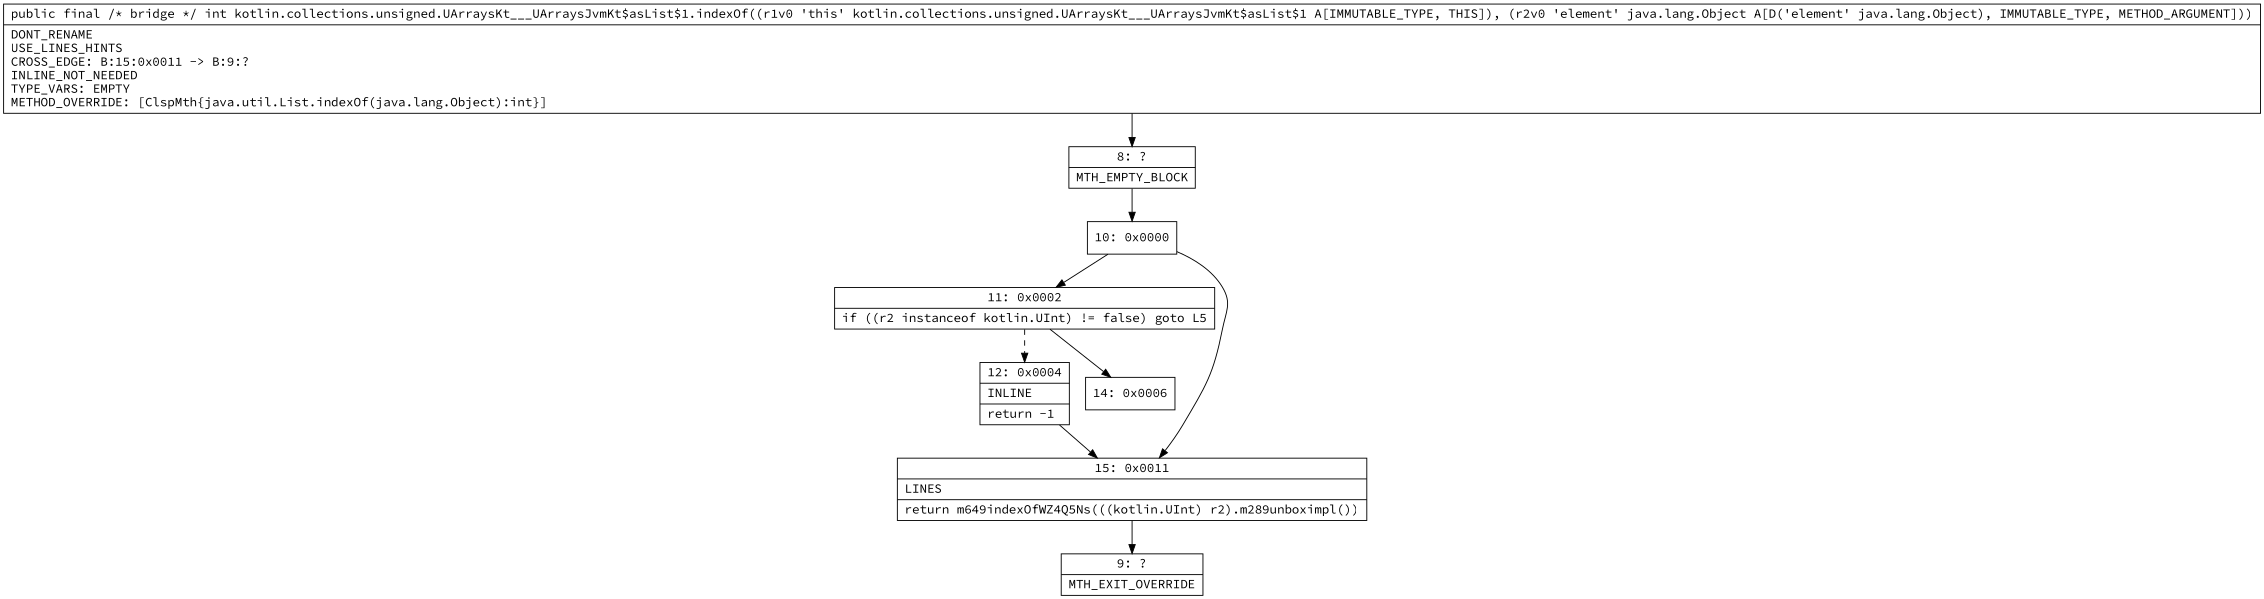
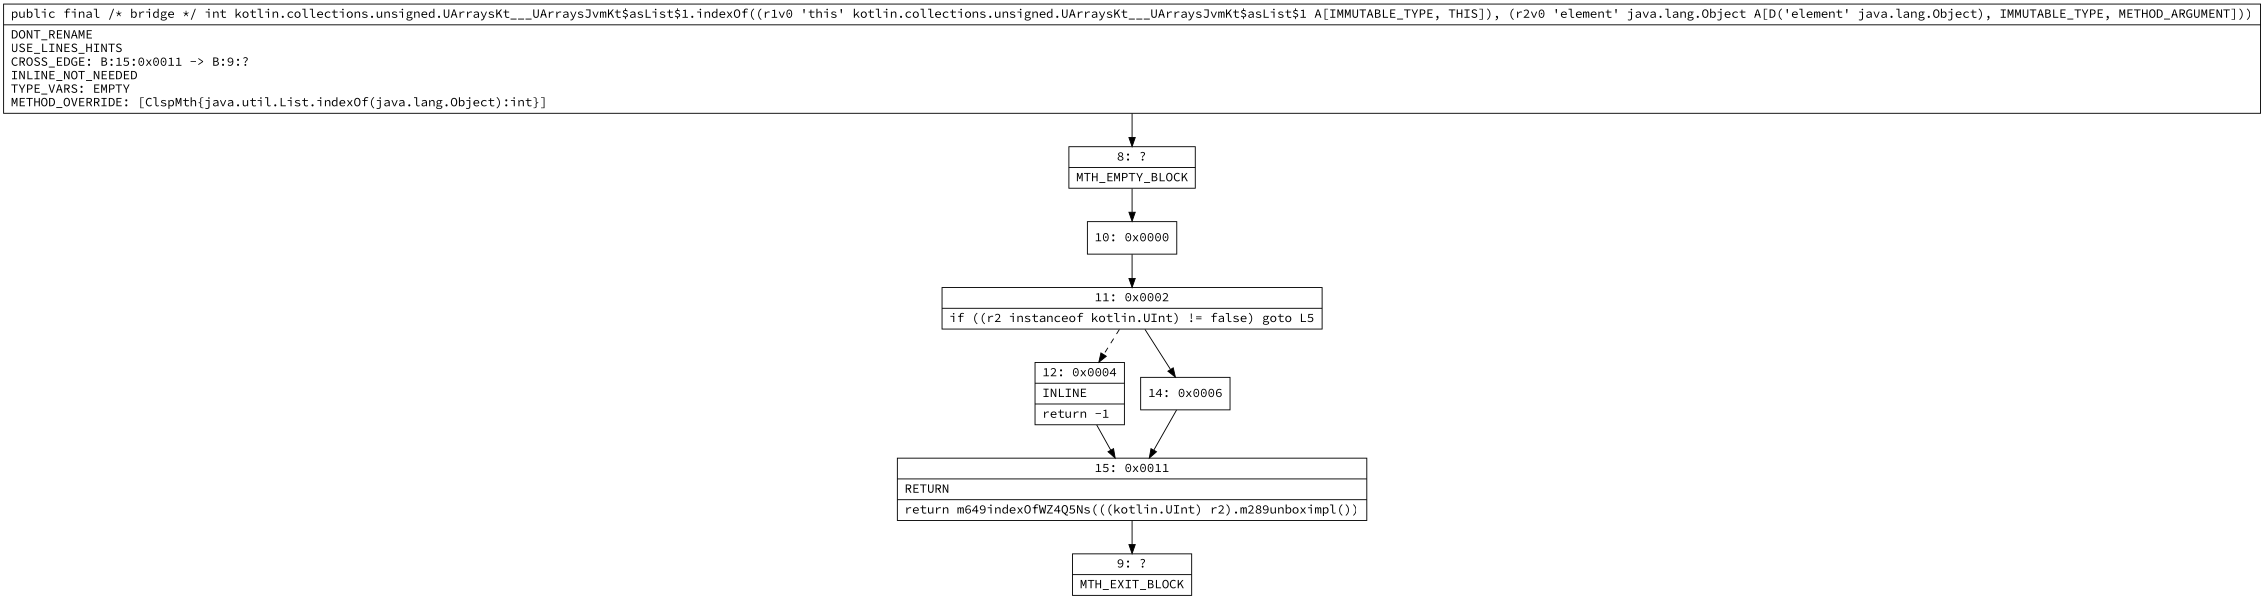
edge "10: 0x0000" -> "15: 0x0011": now "14: 0x0006" -> "15: 0x0011"
node "15: 0x0011": text "LINES" -> "RETURN"
node "9: ?": text "MTH_EXIT_OVERRIDE" -> "MTH_EXIT_BLOCK"
